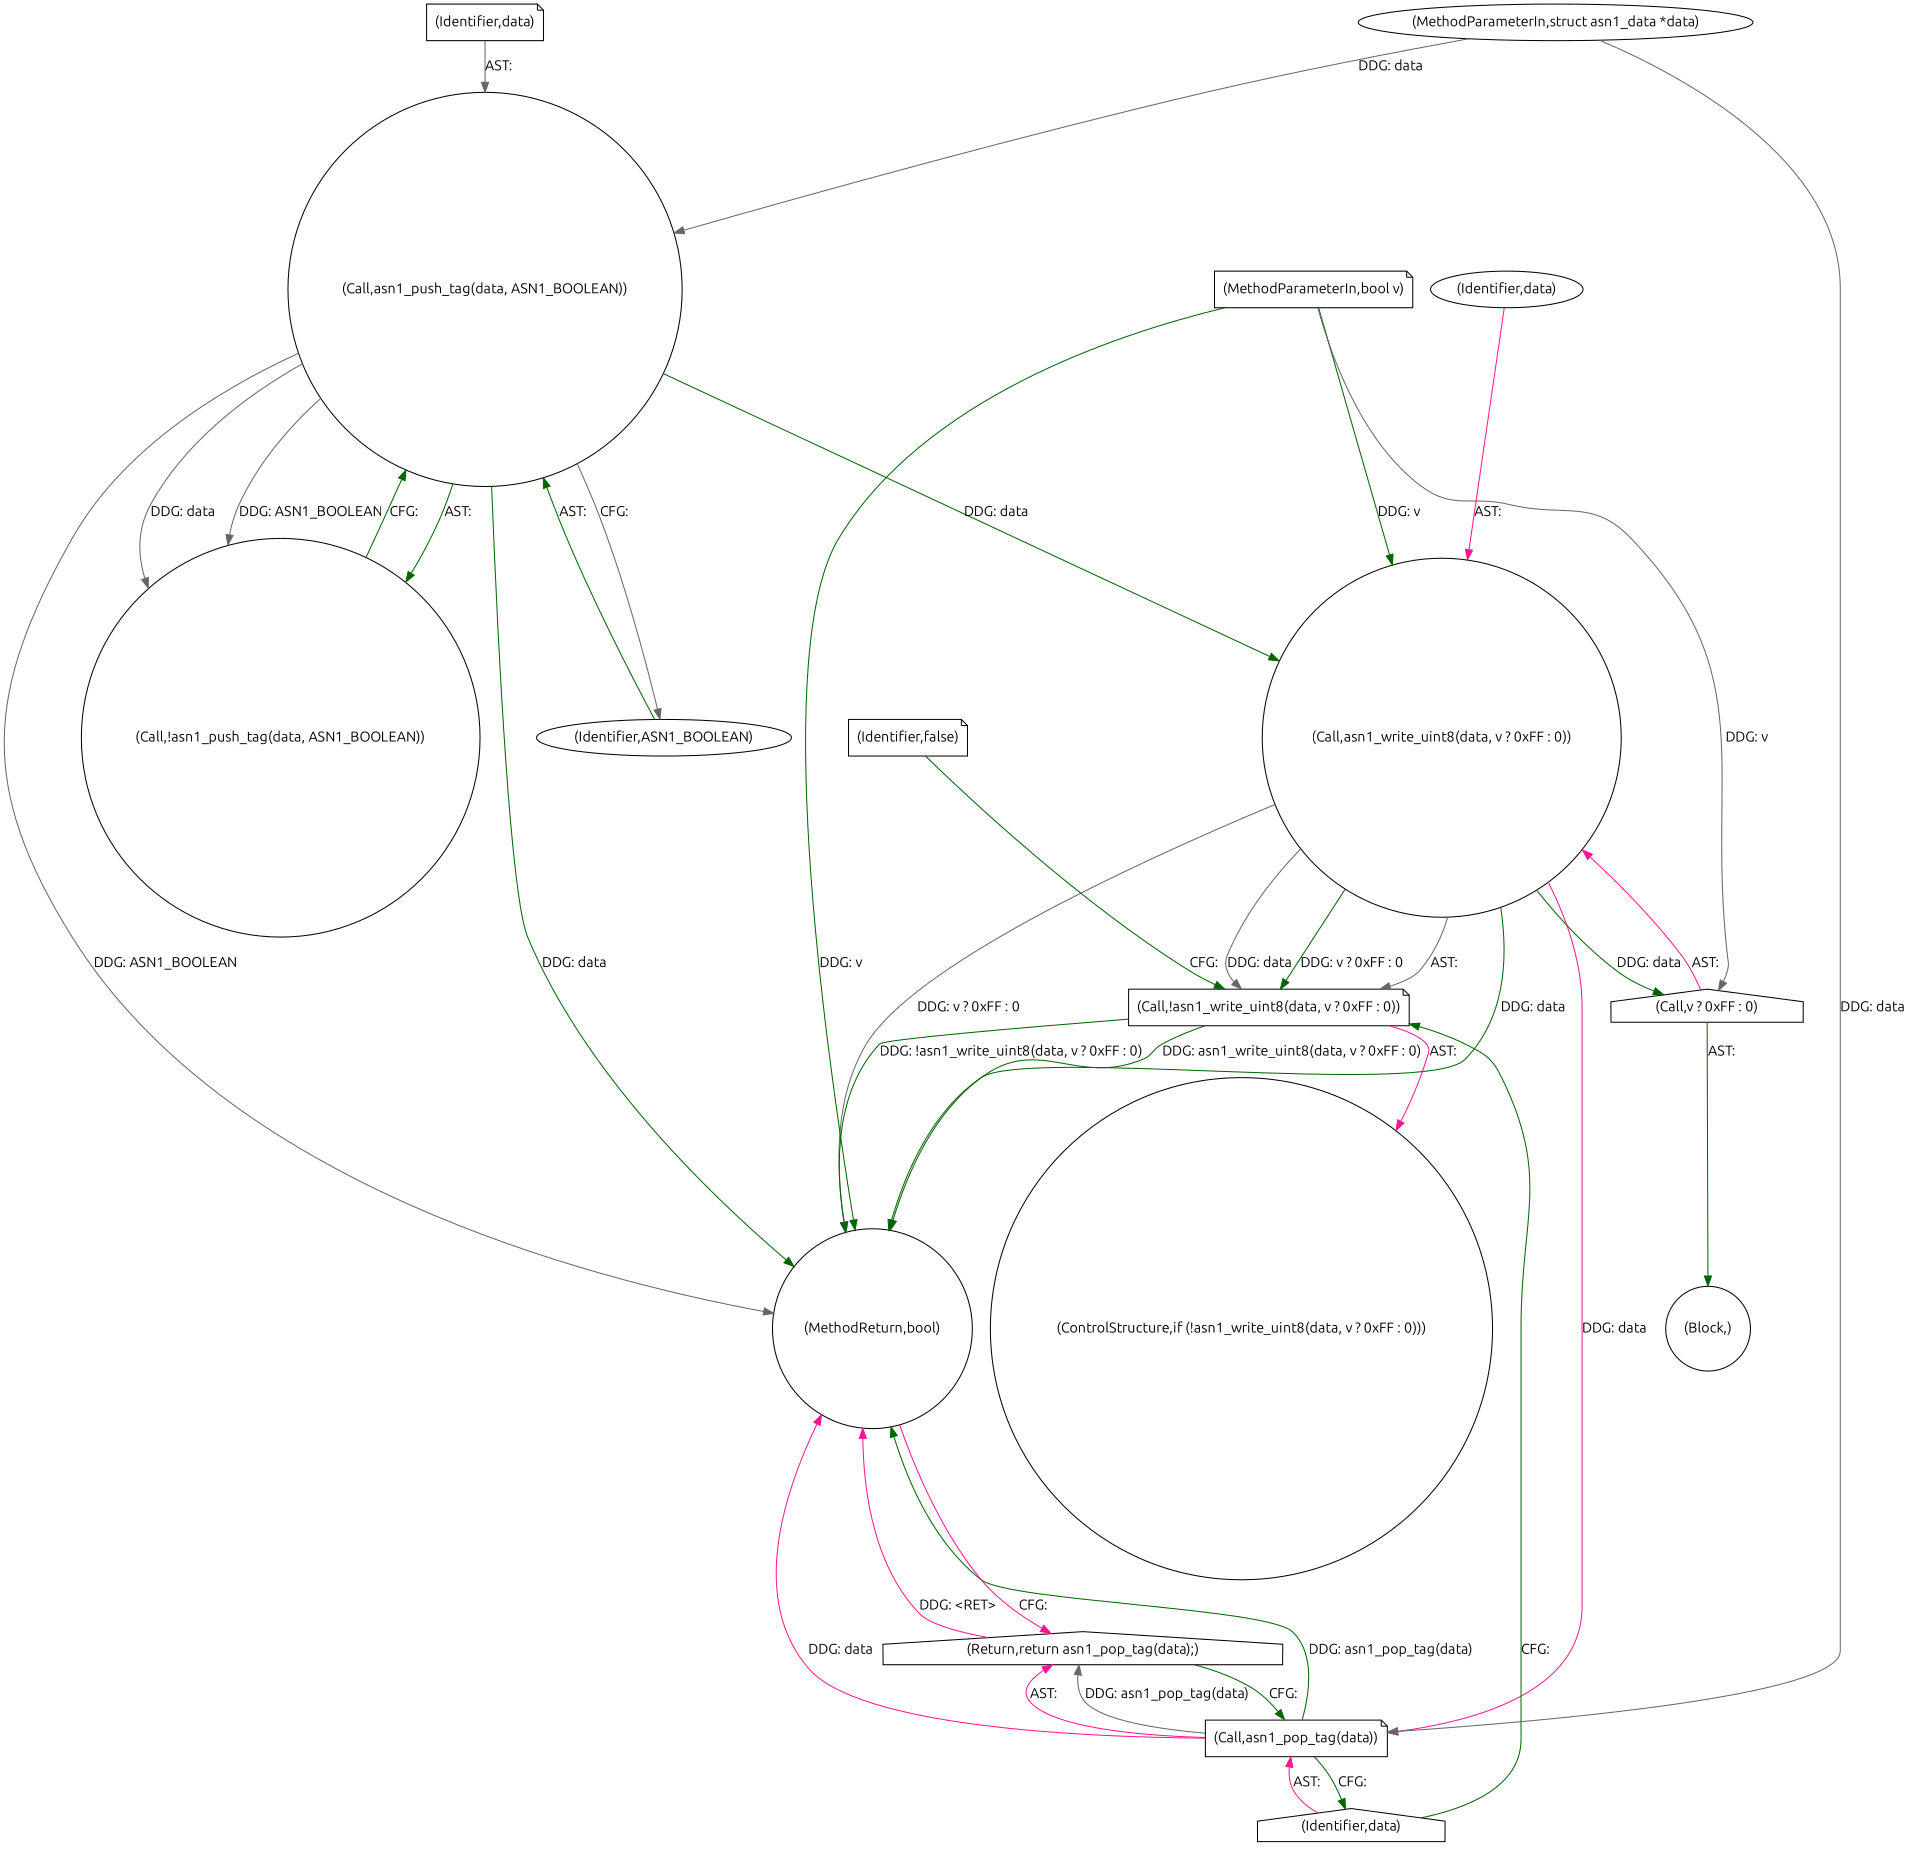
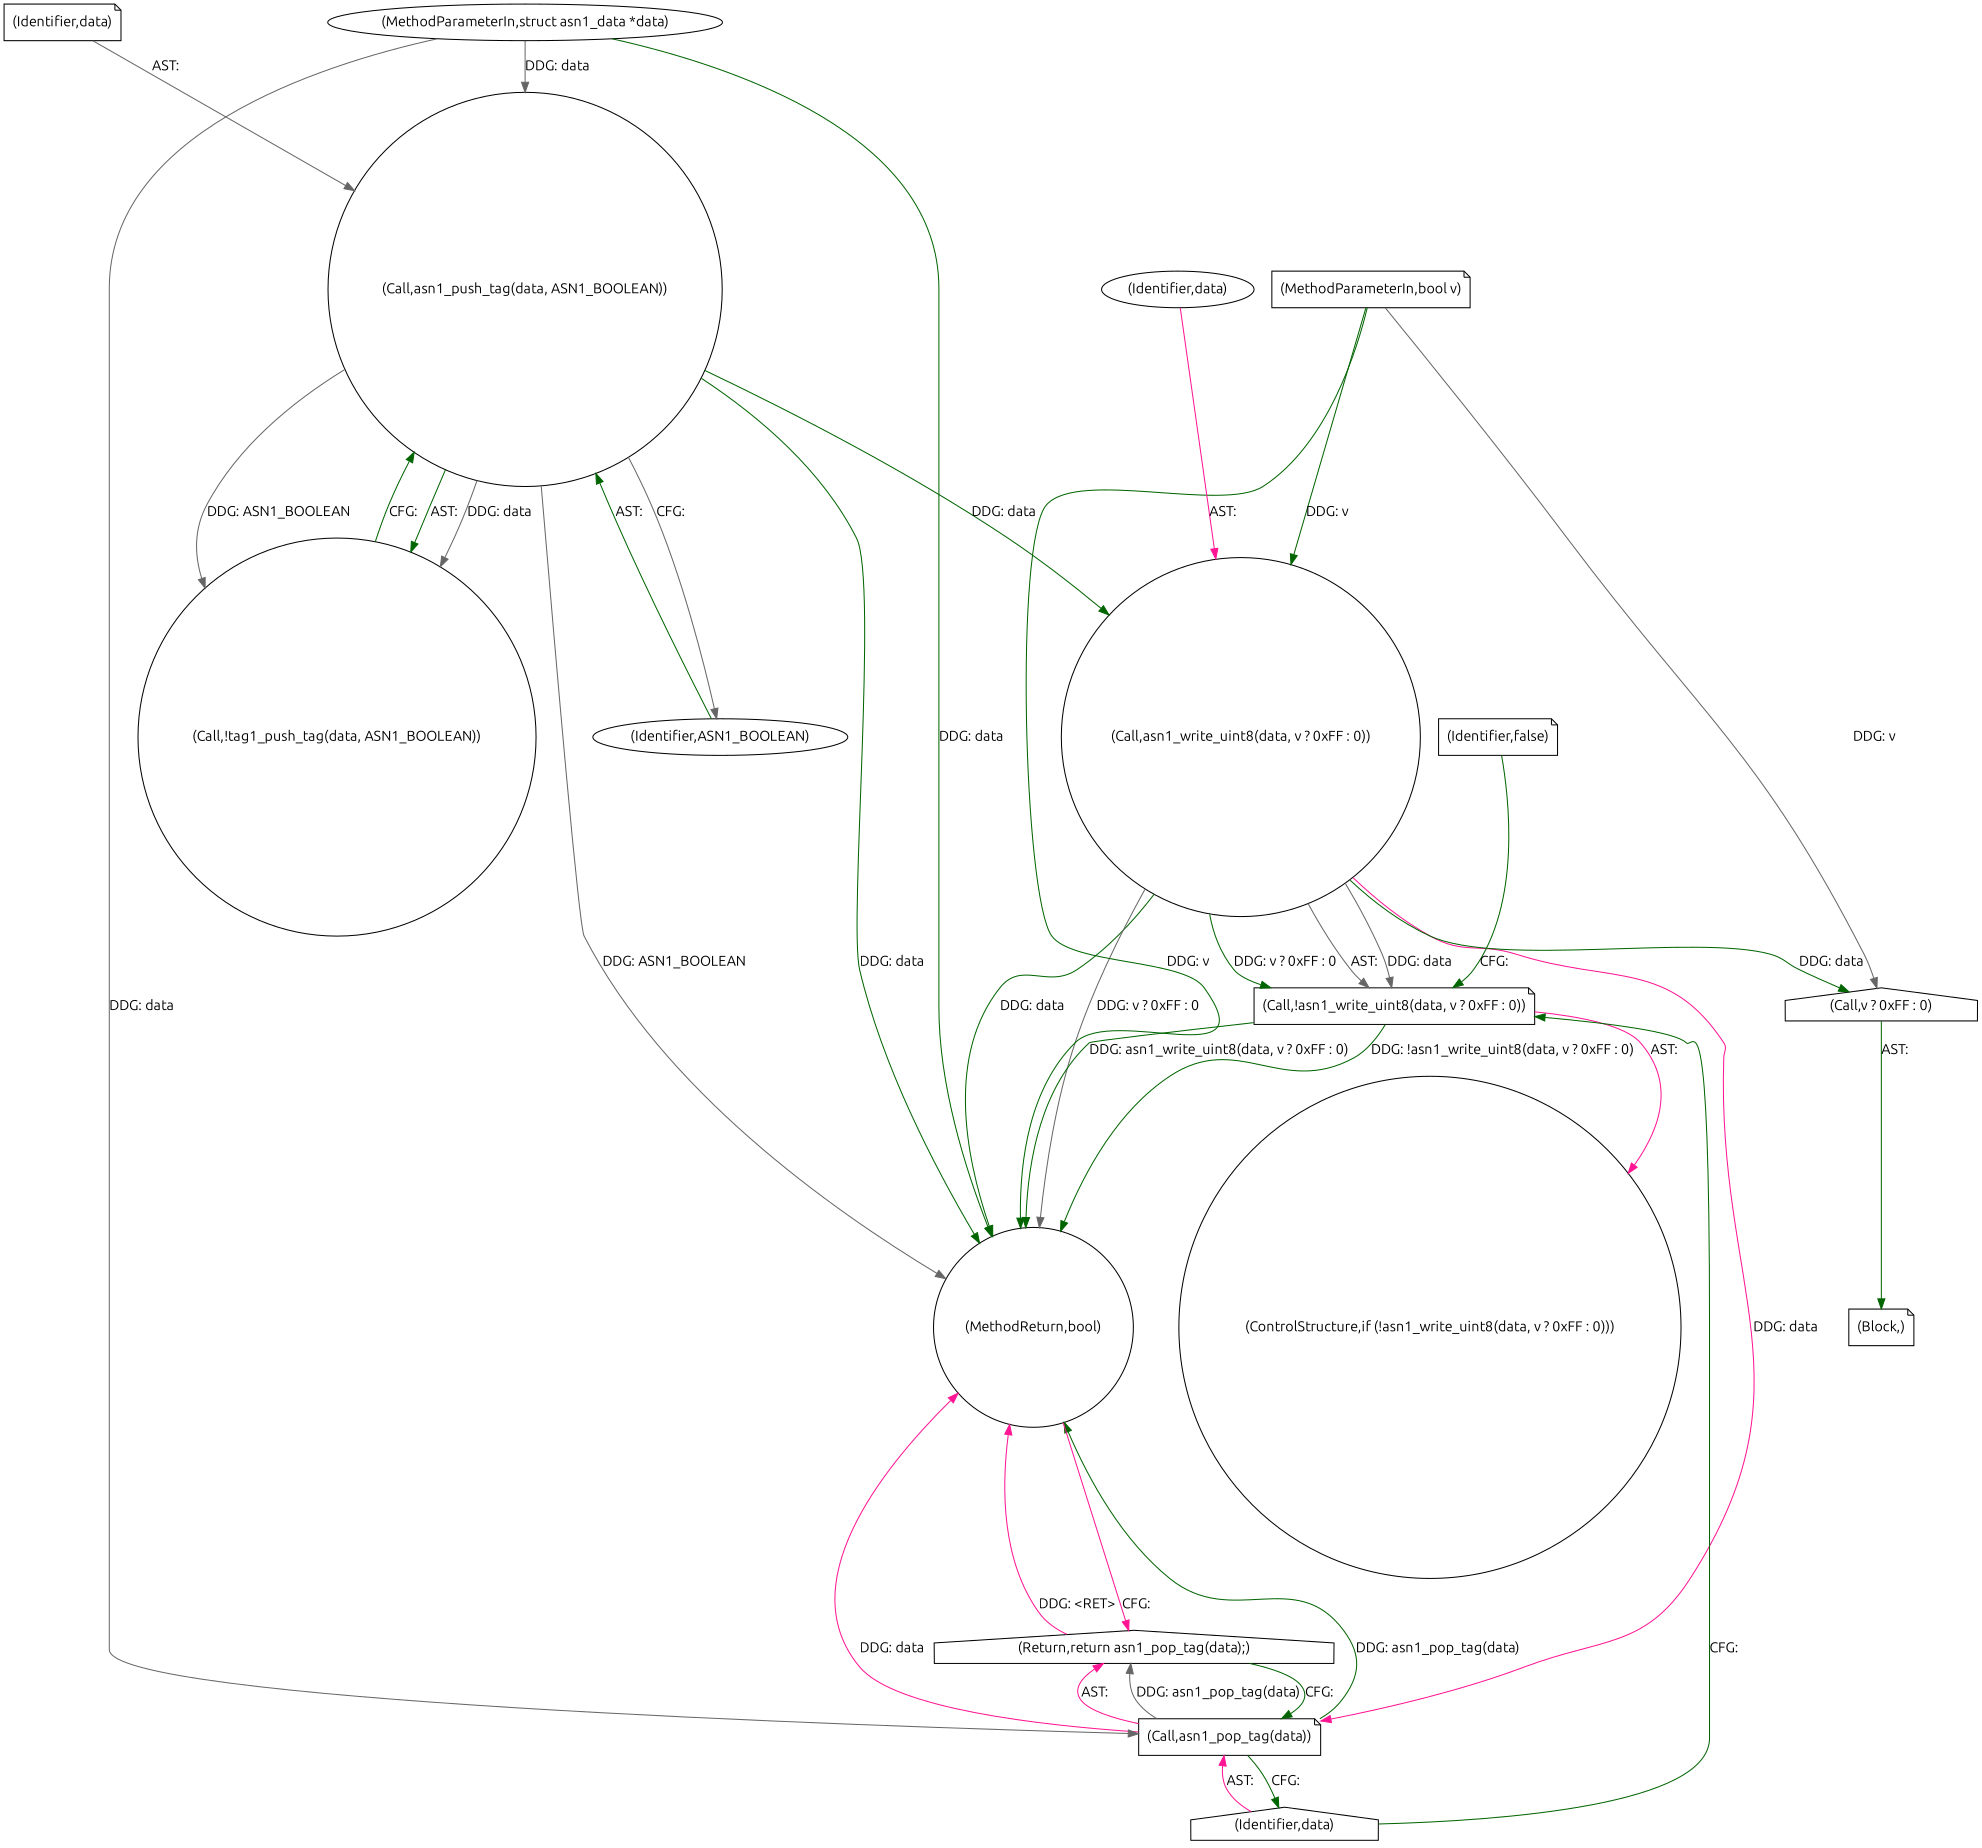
edge "(MethodParameterIn,struct asn1_data *data)" -> "(MethodReturn,bool)": added, label "DDG: data"
node "(Call,!asn1_push_tag(data, ASN1_BOOLEAN))": label "(Call,!asn1_push_tag(data, ASN1_BOOLEAN))" -> "(Call,!tag1_push_tag(data, ASN1_BOOLEAN))"
edge "(Call,v ? 0xFF : 0)" -> "(Call,asn1_write_uint8(data, v ? 0xFF : 0))": removed, label "AST:"
node "(Block,)": shape circle -> note
